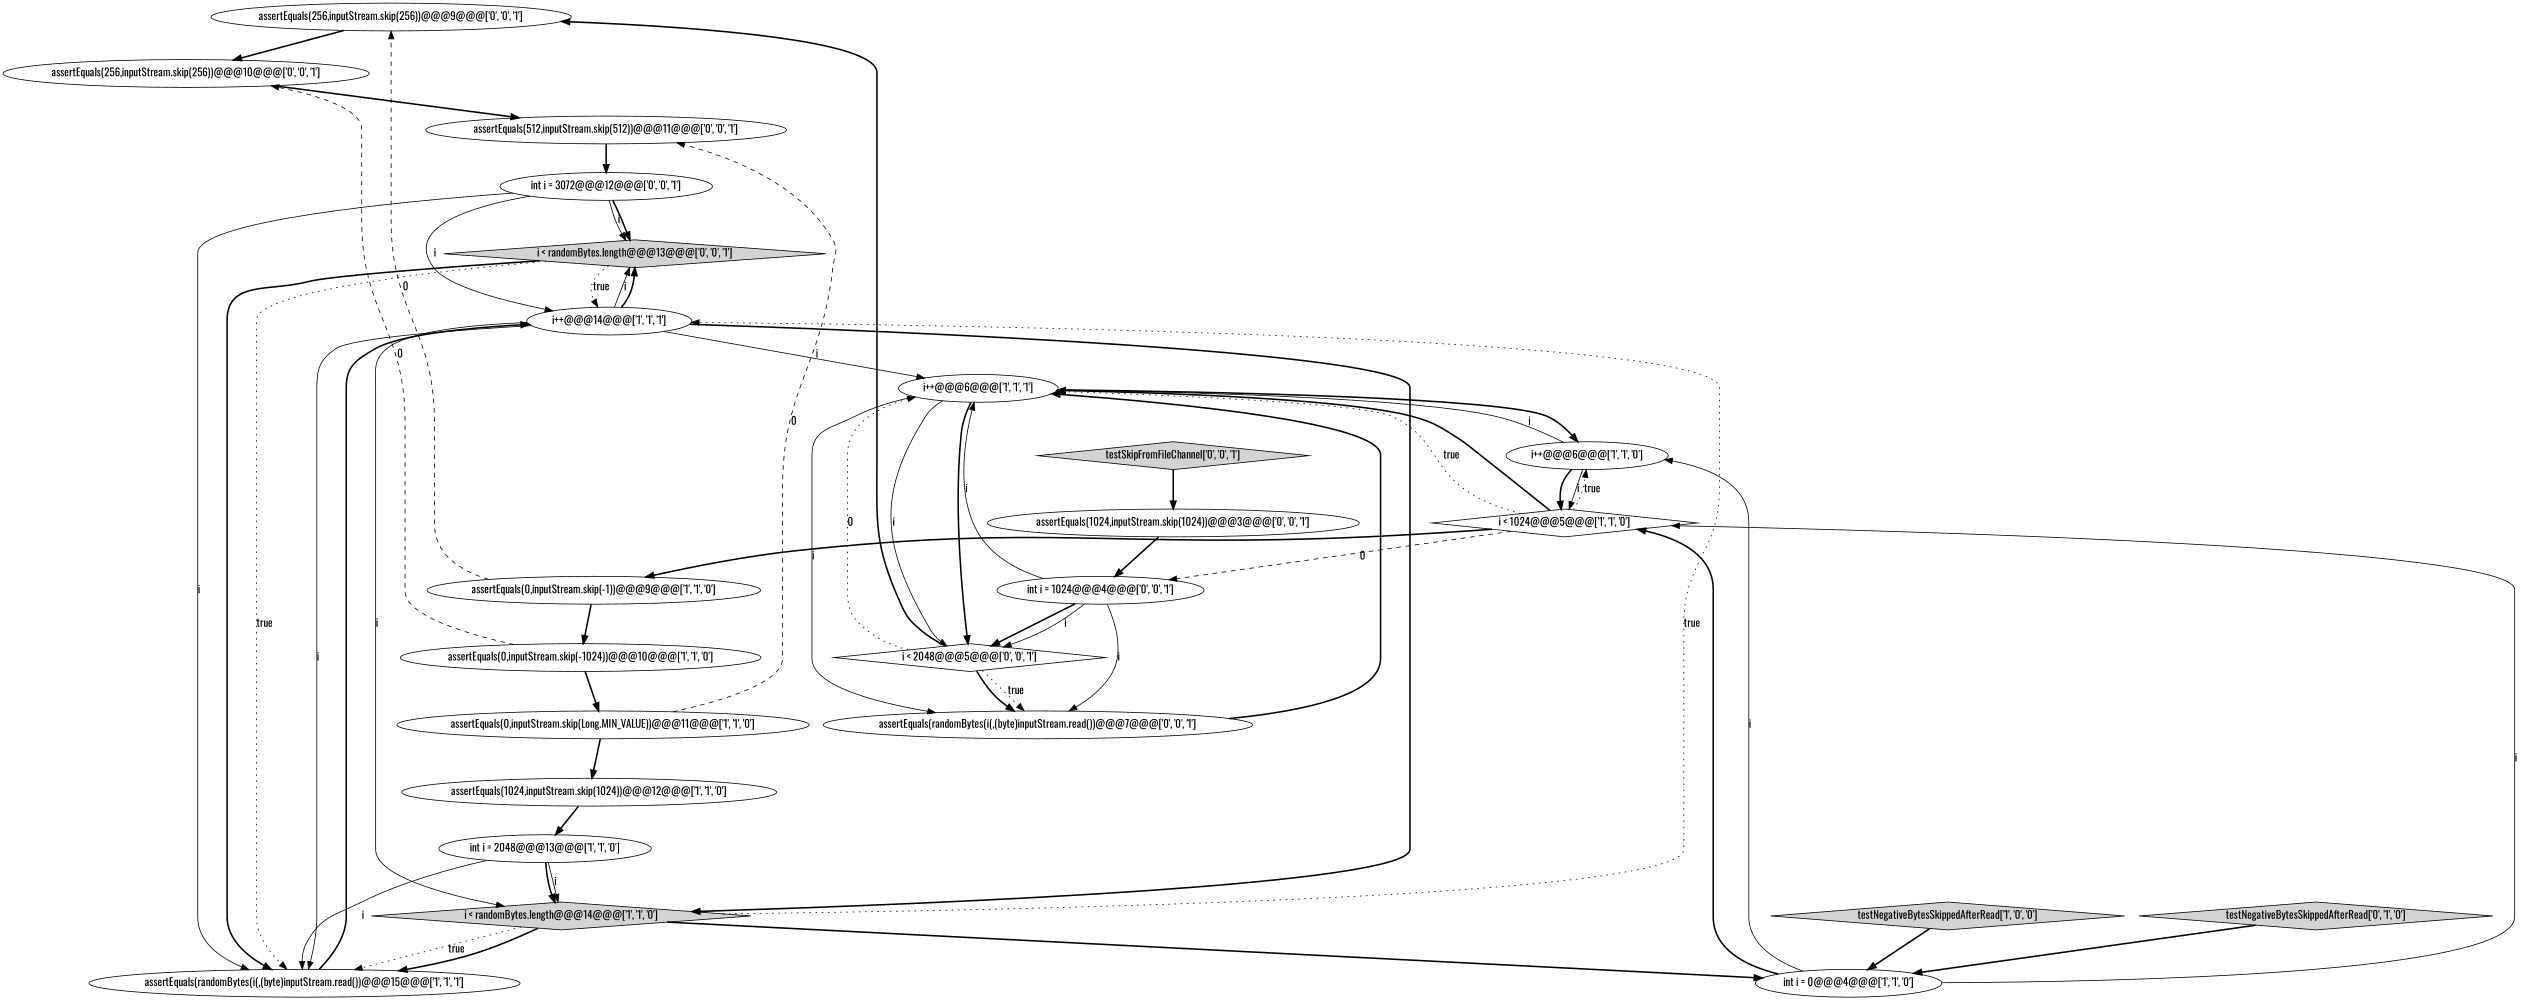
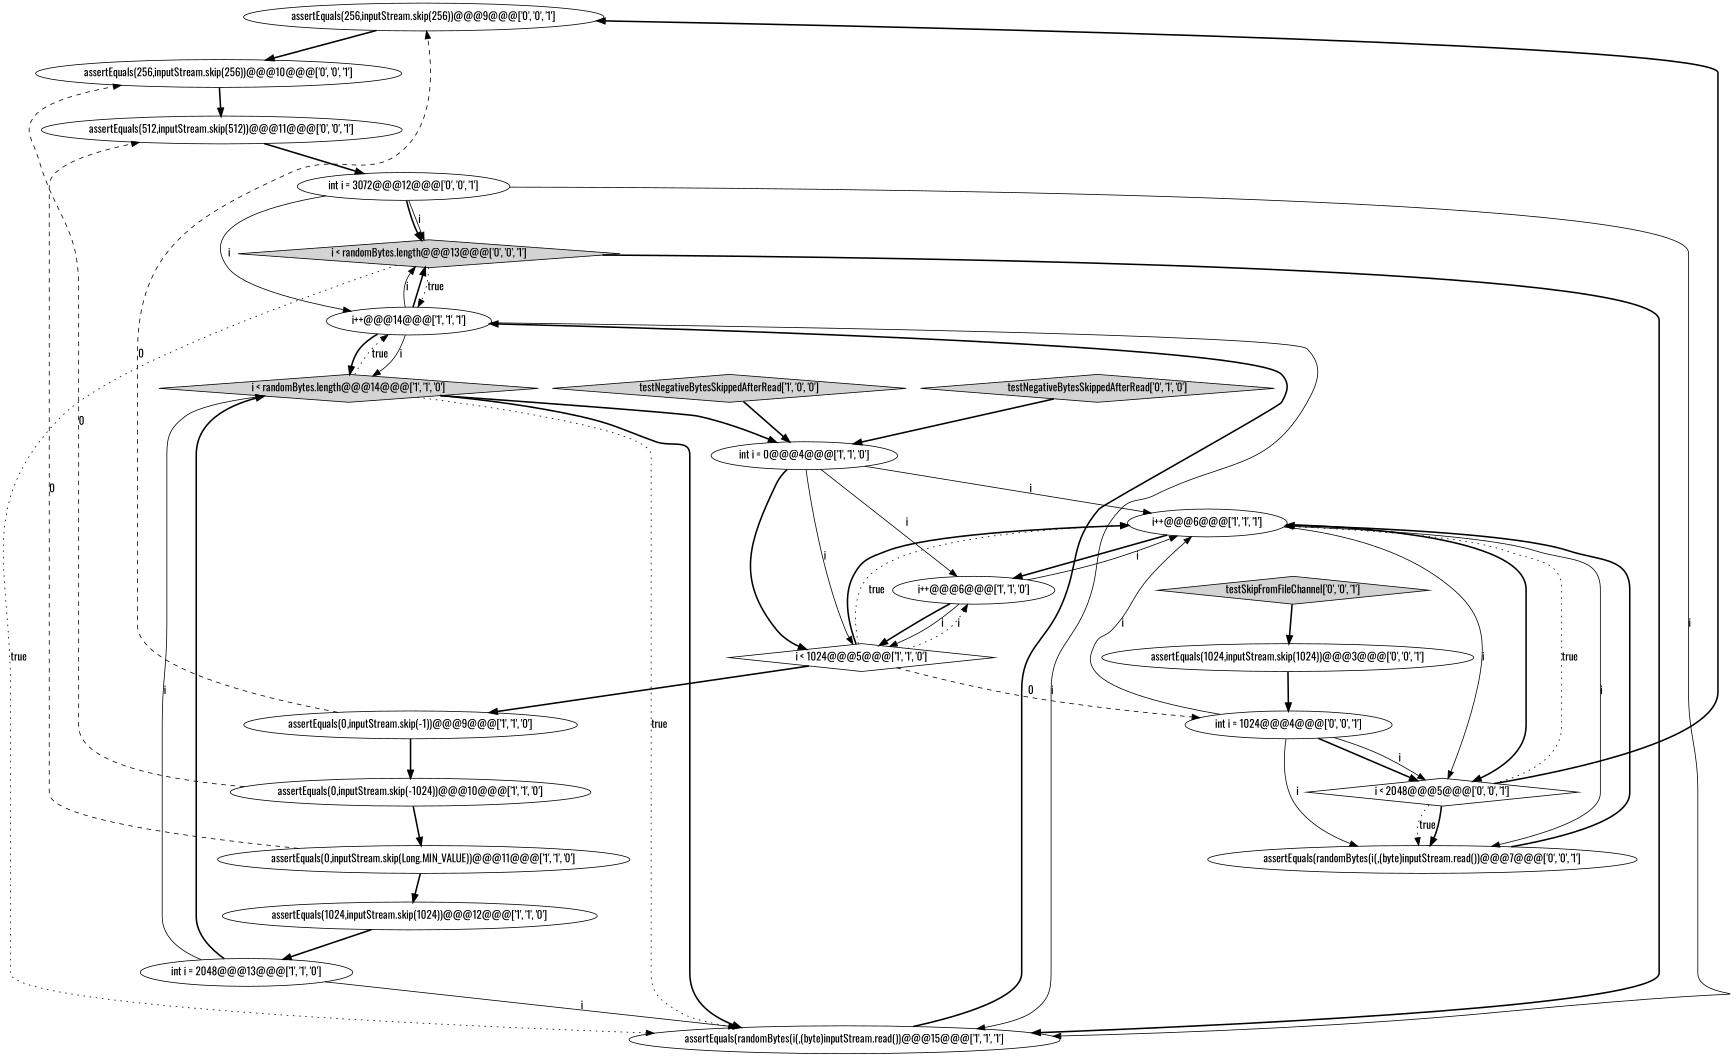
edge "i++@@@14@@@['1', '1', '1']" -> "i++@@@6@@@['1', '1', '1']": now "int i = 0@@@4@@@['1', '1', '0']" -> "i++@@@6@@@['1', '1', '1']"
edge "i < 1024@@@5@@@['1', '1', '0']" -> "i++@@@6@@@['1', '1', '0']": label "true" -> "i"
edge "i < 2048@@@5@@@['0', '0', '1']" -> "i++@@@6@@@['1', '1', '1']": label "0" -> "true"
